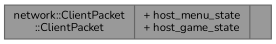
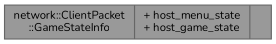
node "network::ClientPacket": text "::ClientPacket" -> "::GameStateInfo"
